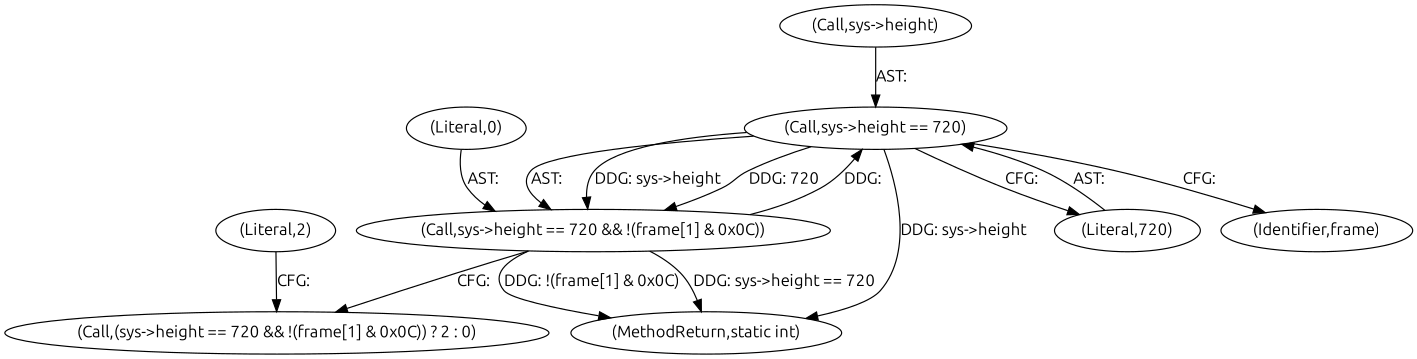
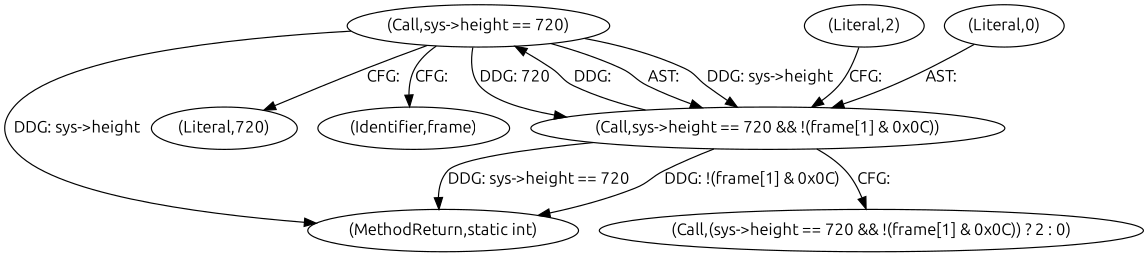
node "(Call,sys->height)": removed
edge "(Literal,720)" -> "(Call,sys->height == 720)": removed, label "AST:"
edge "(Literal,2)" -> "(Call,(sys->height == 720 && !(frame[1] & 0x0C)) ? 2 : 0)": now "(Literal,2)" -> "(Call,sys->height == 720 && !(frame[1] & 0x0C))"
